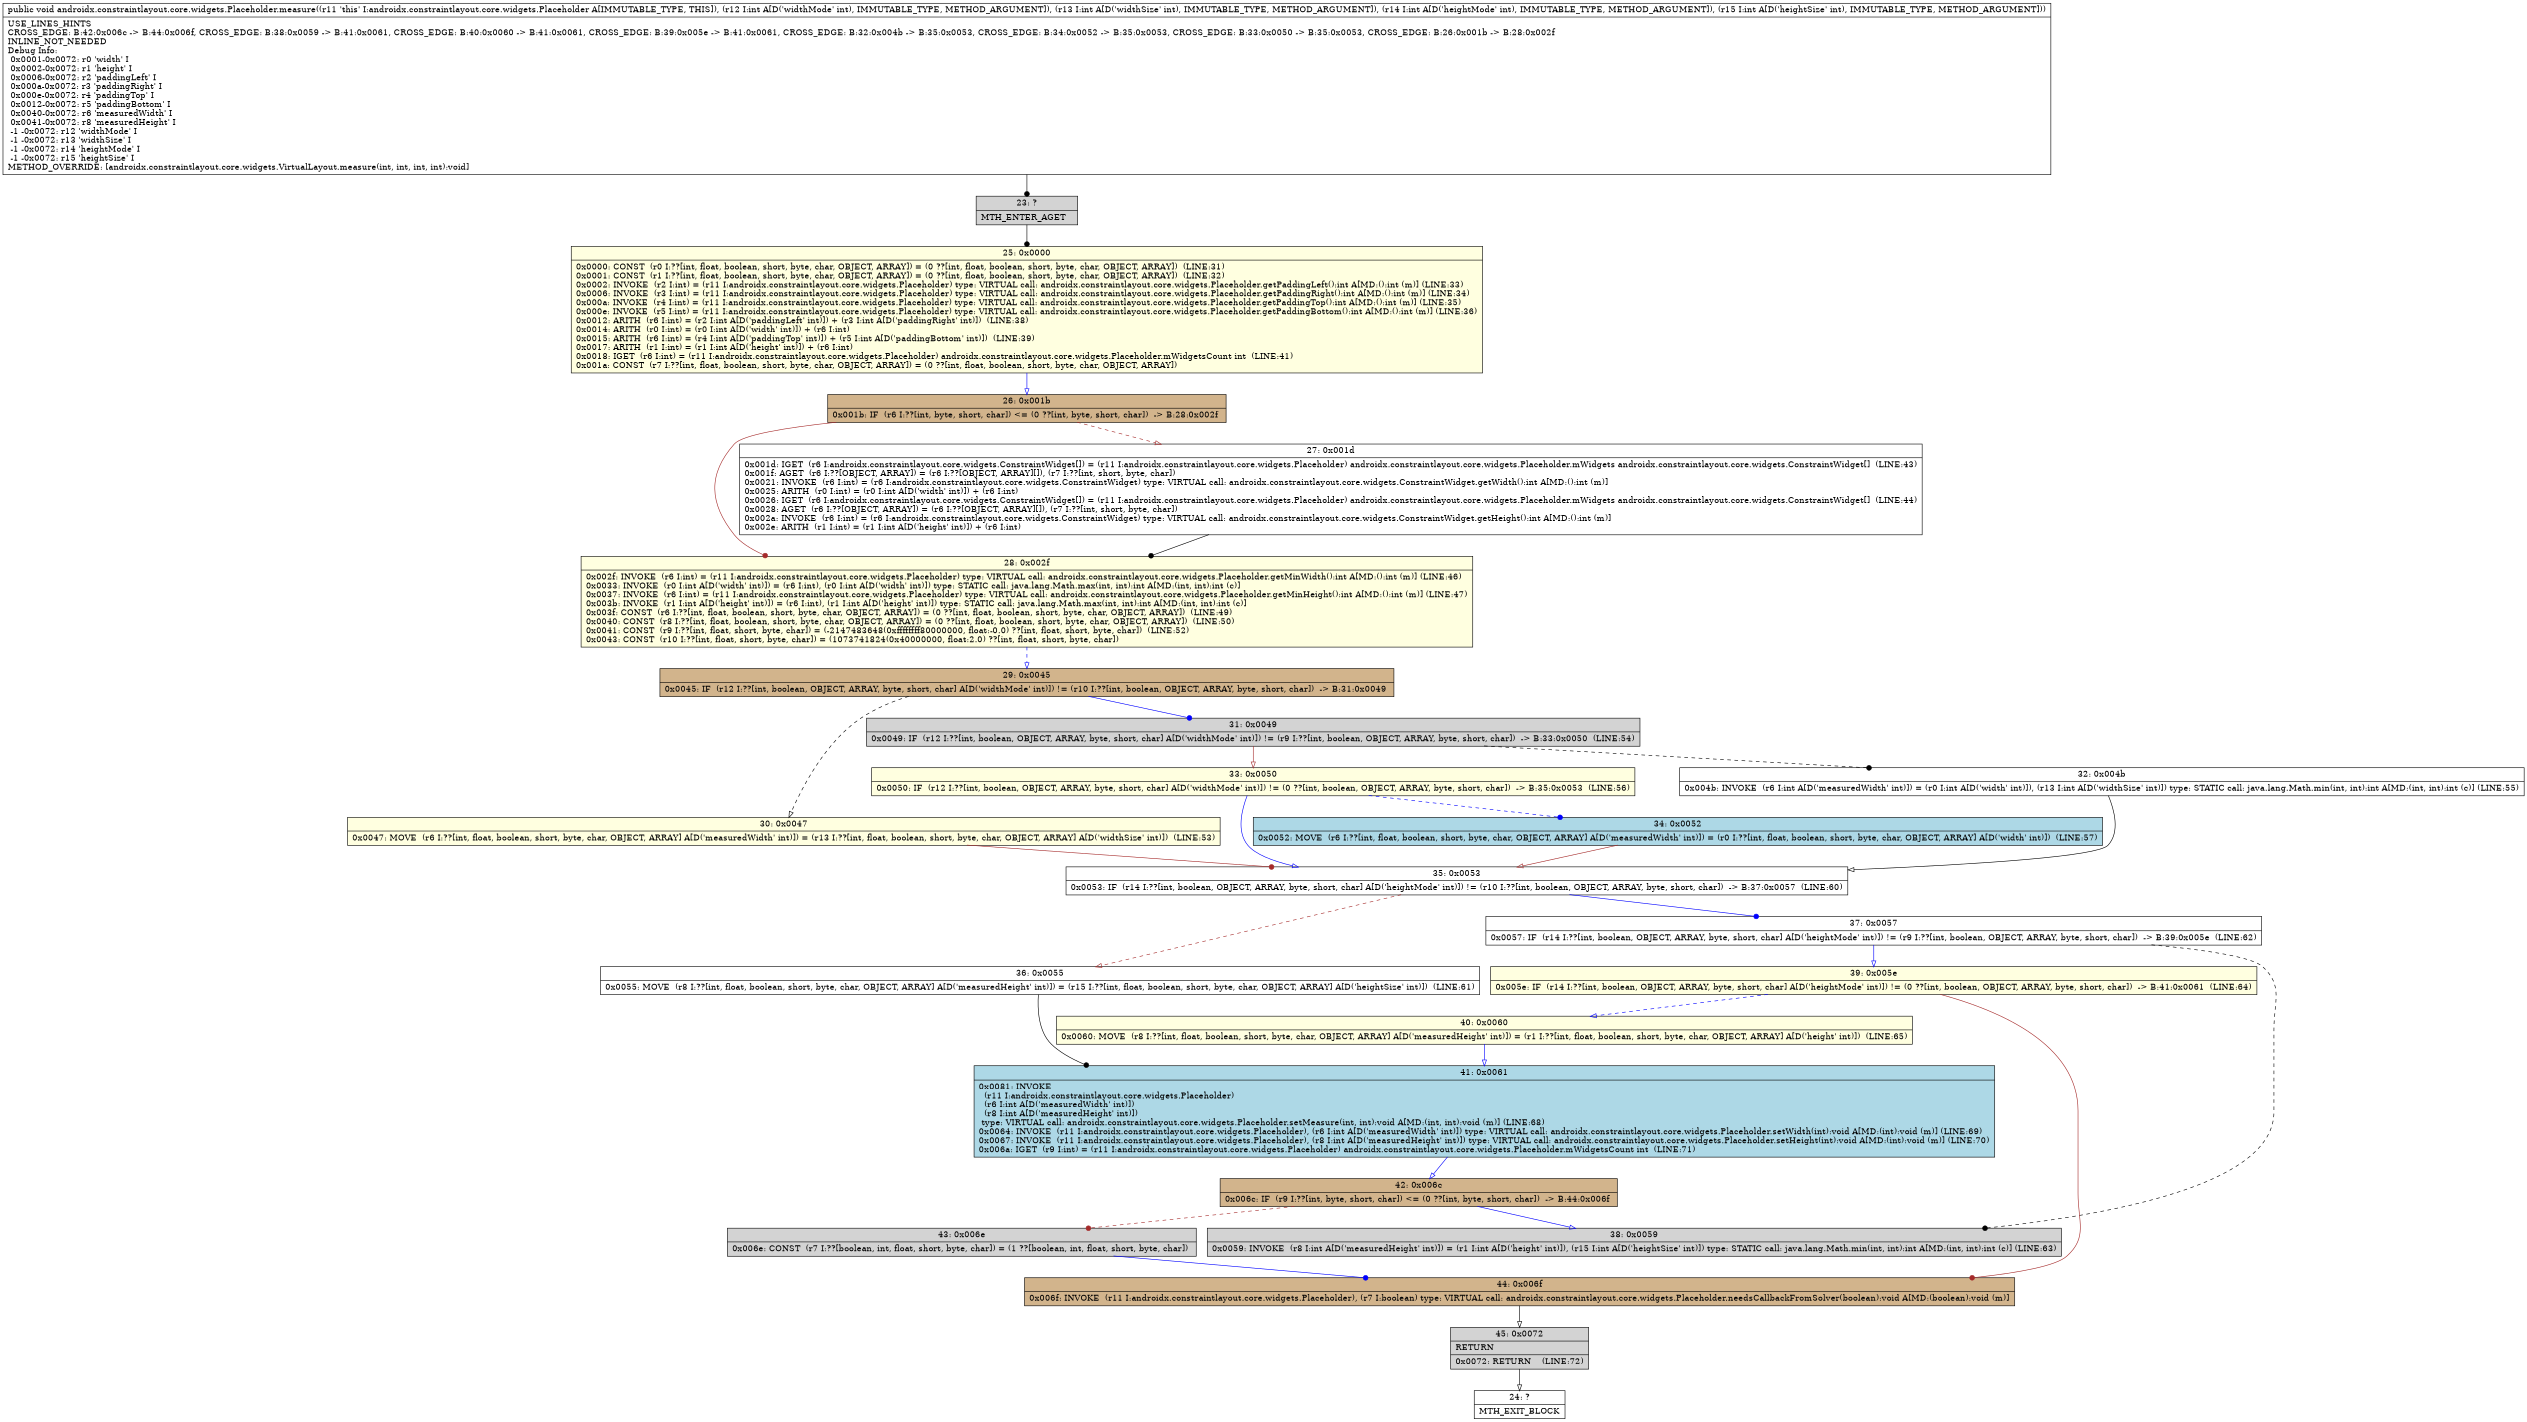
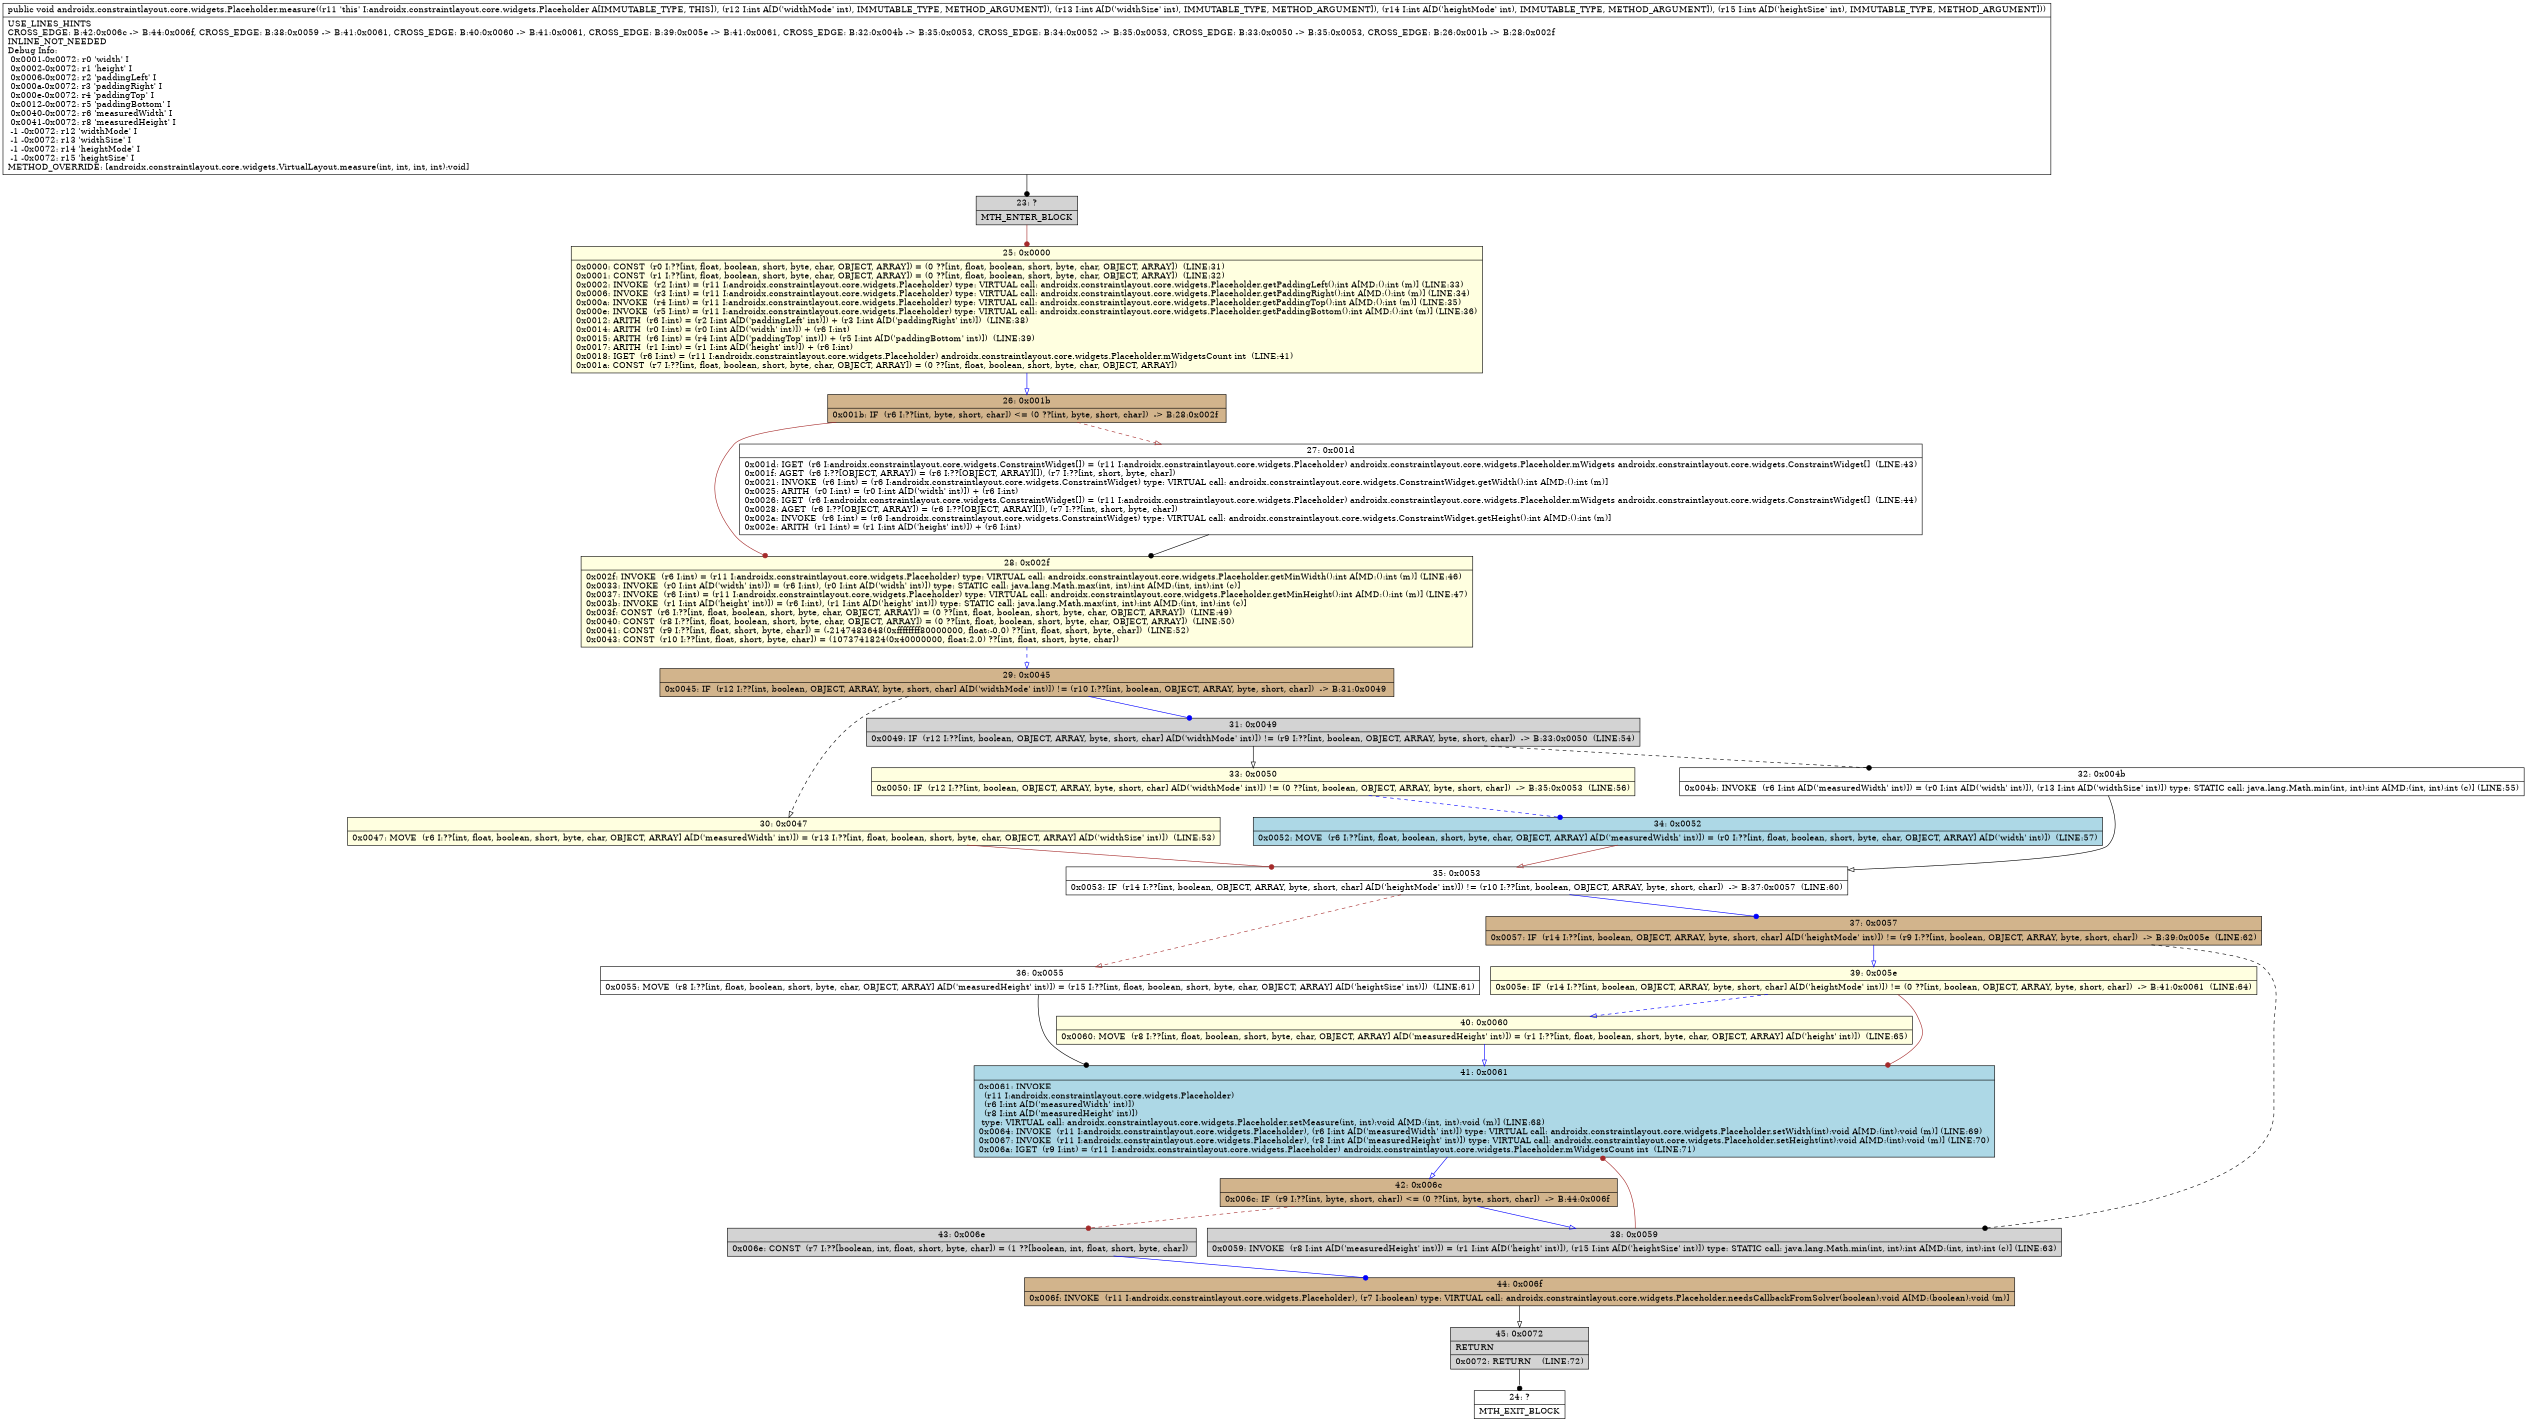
node "23: ?": text "MTH_ENTER_AGET" -> "MTH_ENTER_BLOCK"
edge "23: ?" -> "25: 0x0000": color black -> brown
edge "31: 0x0049" -> "33: 0x0050": color brown -> black
edge "33: 0x0050" -> "35: 0x0053": removed
node "37: 0x0057": fillcolor white -> tan
node "41: 0x0061": text "0x0081: INVOKE" -> "0x0061: INVOKE"
edge "39: 0x005e" -> "44: 0x006f": now "39: 0x005e" -> "41: 0x0061"
edge "38: 0x0059" -> "41: 0x0061": added
edge "45: 0x0072" -> "24: ?": arrowhead onormal -> dot
